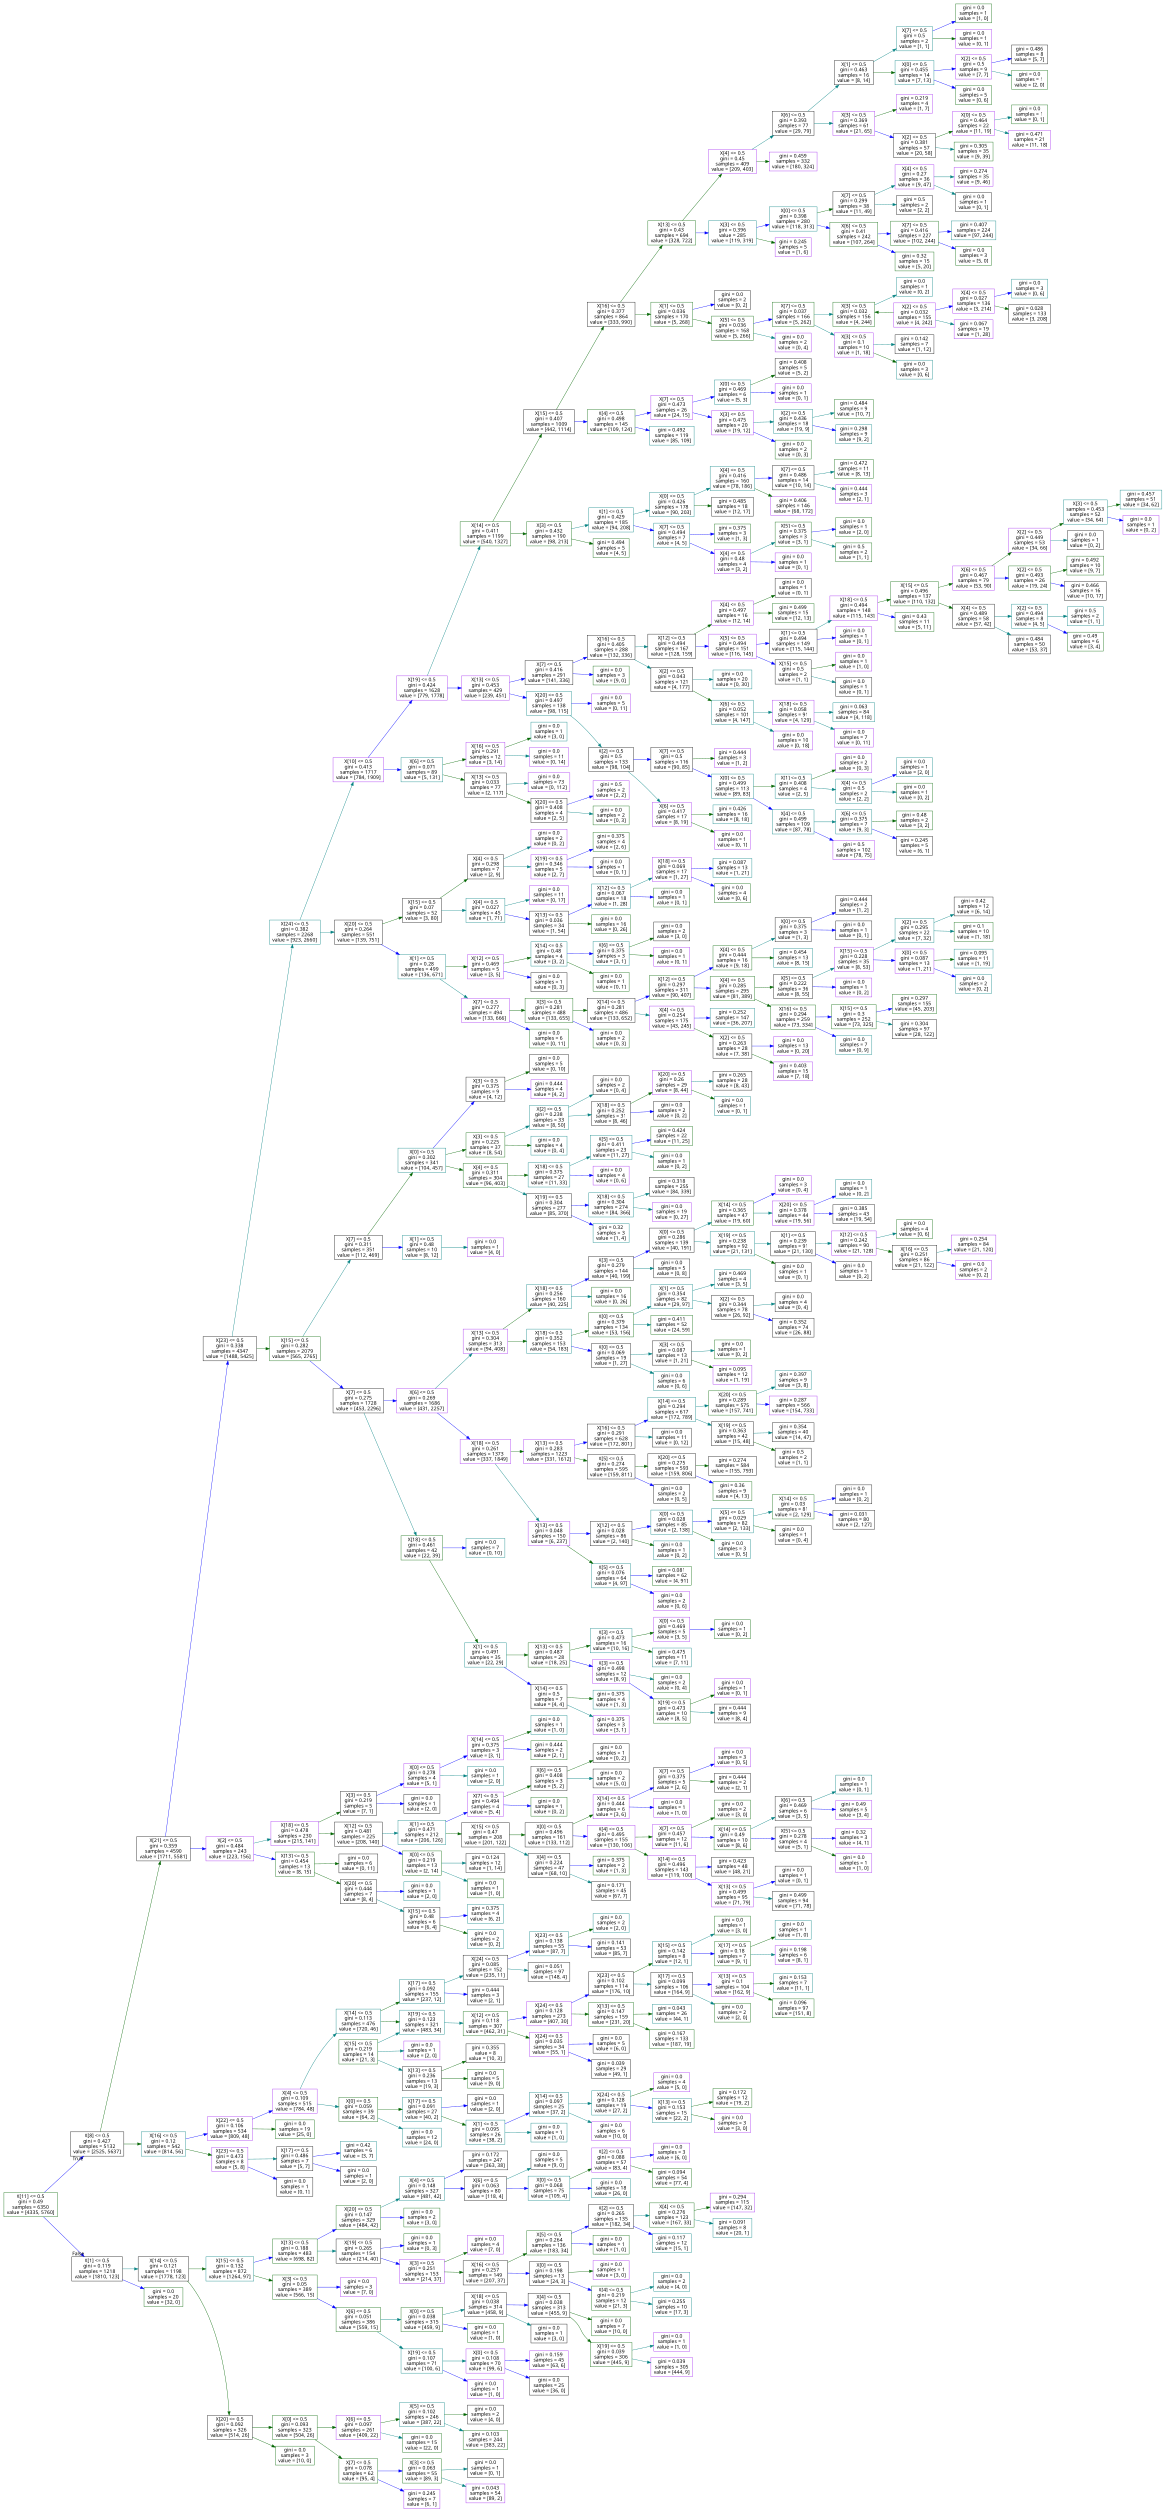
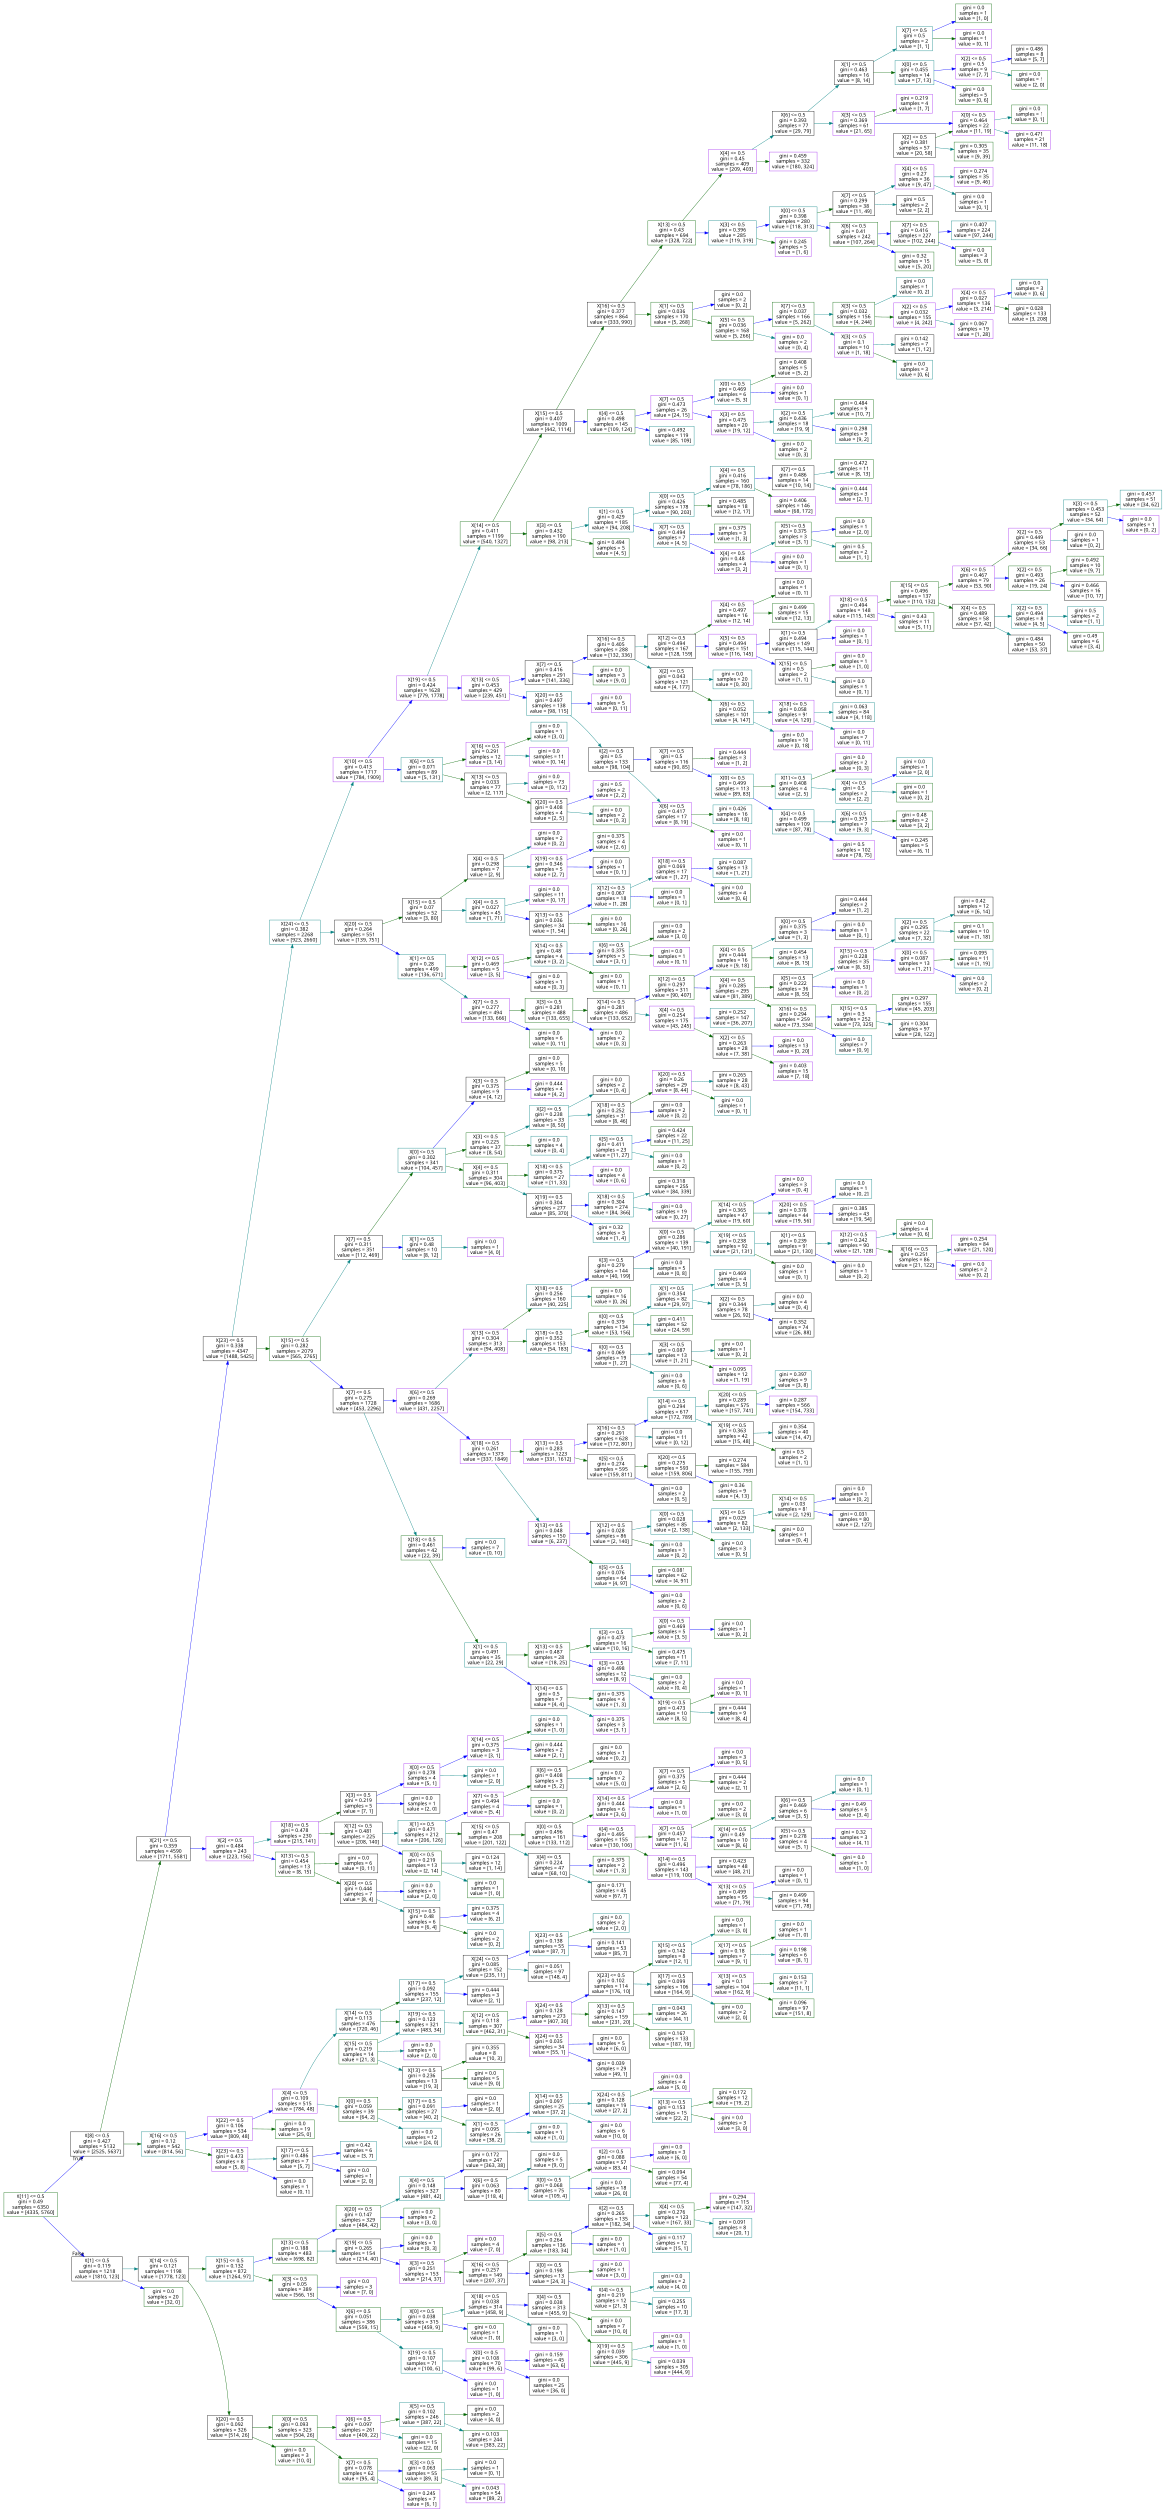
edge "X[3] <= 0.5 gini = 0.369 samples = 61 value = [21, 65]" -> "X[2] <= 0.5 gini = 0.381 samples = 57 value = [20, 58]": now "X[3] <= 0.5 gini = 0.369 samples = 61 value = [21, 65]" -> "X[0] <= 0.5 gini = 0.464 samples = 22 value = [11, 19]"
edge "X[2] <= 0.5 gini = 0.032 samples = 155 value = [4, 242]" -> "X[3] <= 0.5 gini = 0.032 samples = 156 value = [4, 244]": reversed
edge "X[12] <= 0.5 gini = 0.028 samples = 86 value = [2, 140]" -> "X[0] <= 0.5 gini = 0.028 samples = 85 value = [2, 138]": color blue -> teal
